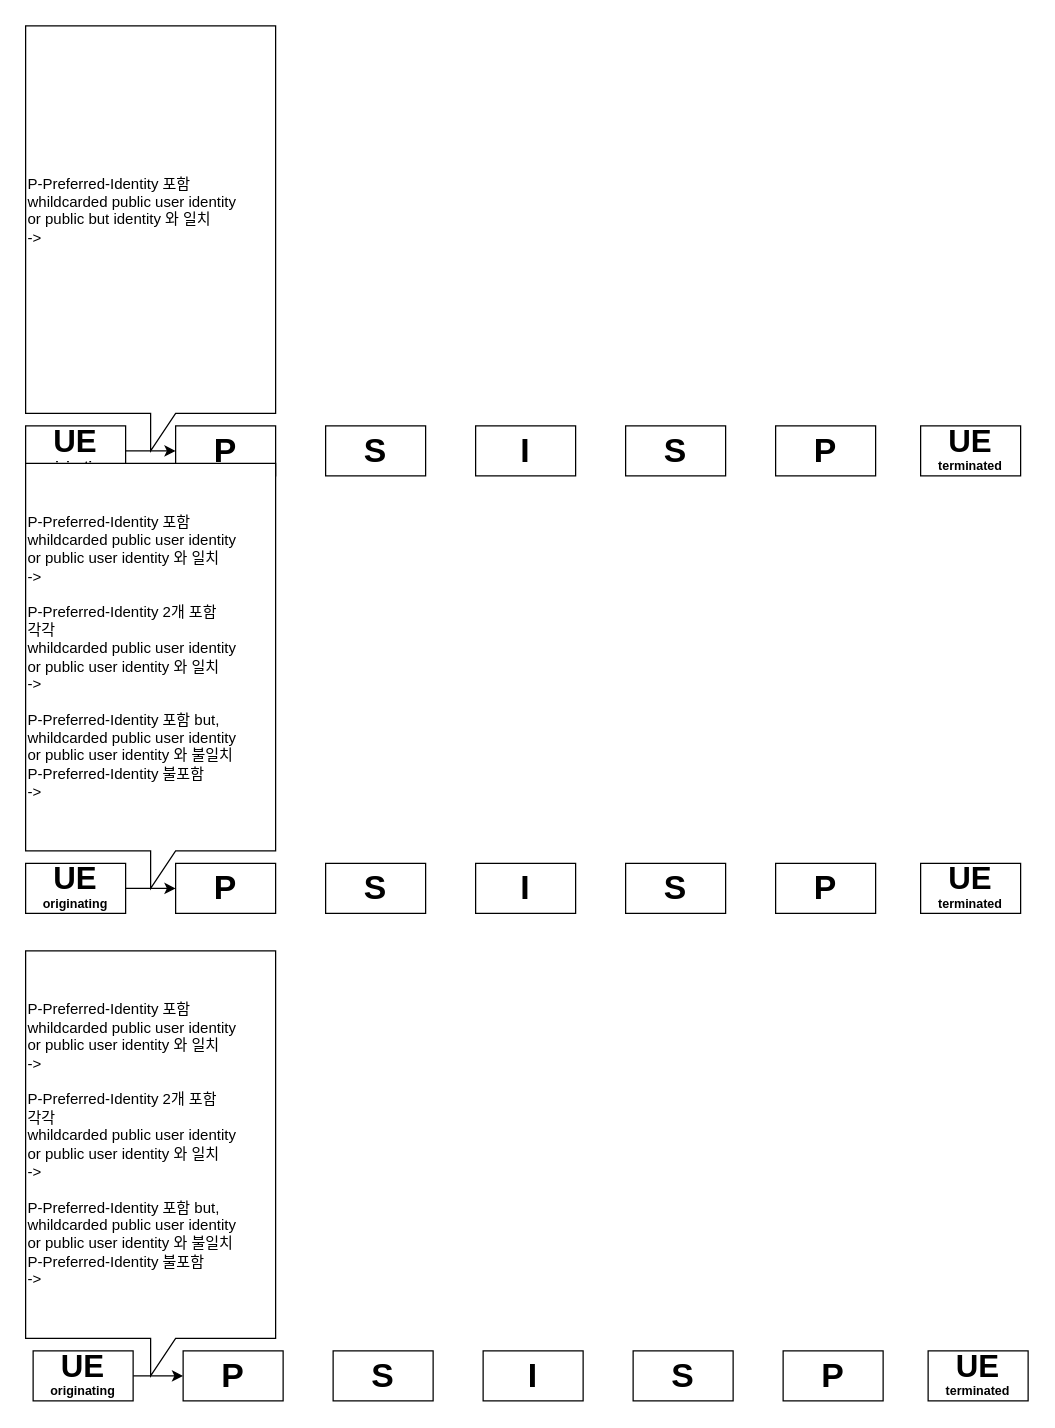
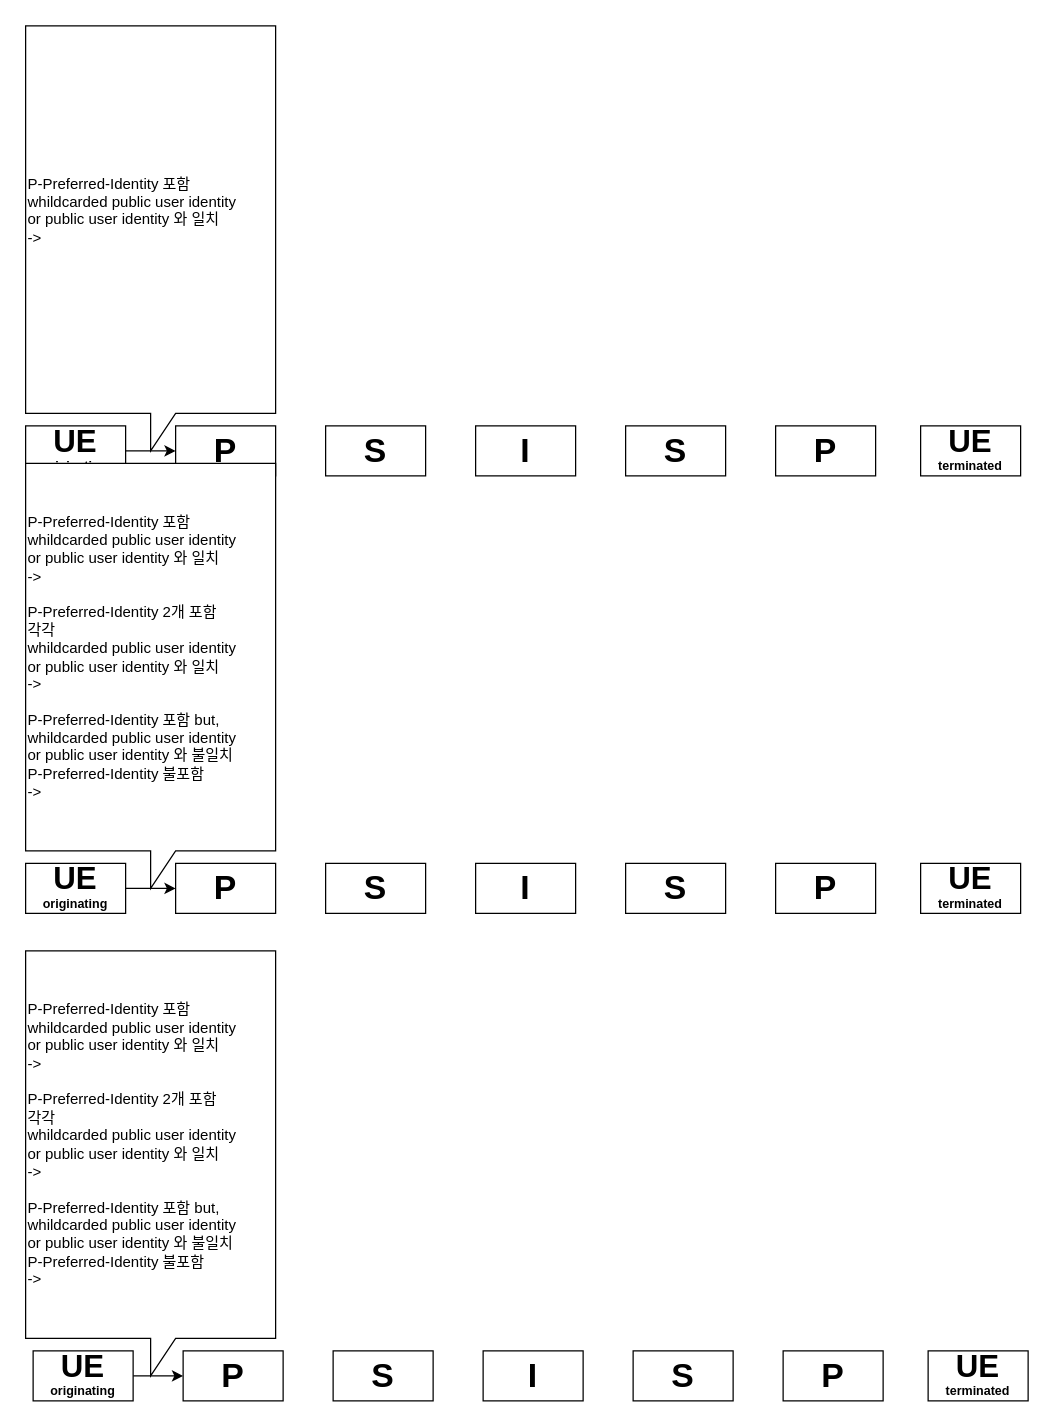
node "P-Preferred-Identity 포함 whildcarded public user identity or public but identity 와 일치 ->": label "P-Preferred-Identity 포함 whildcarded public user identity or public but identity 와 일치 ->" -> "P-Preferred-Identity 포함 whildcarded public user identity or public user identity 와 일치 ->"
